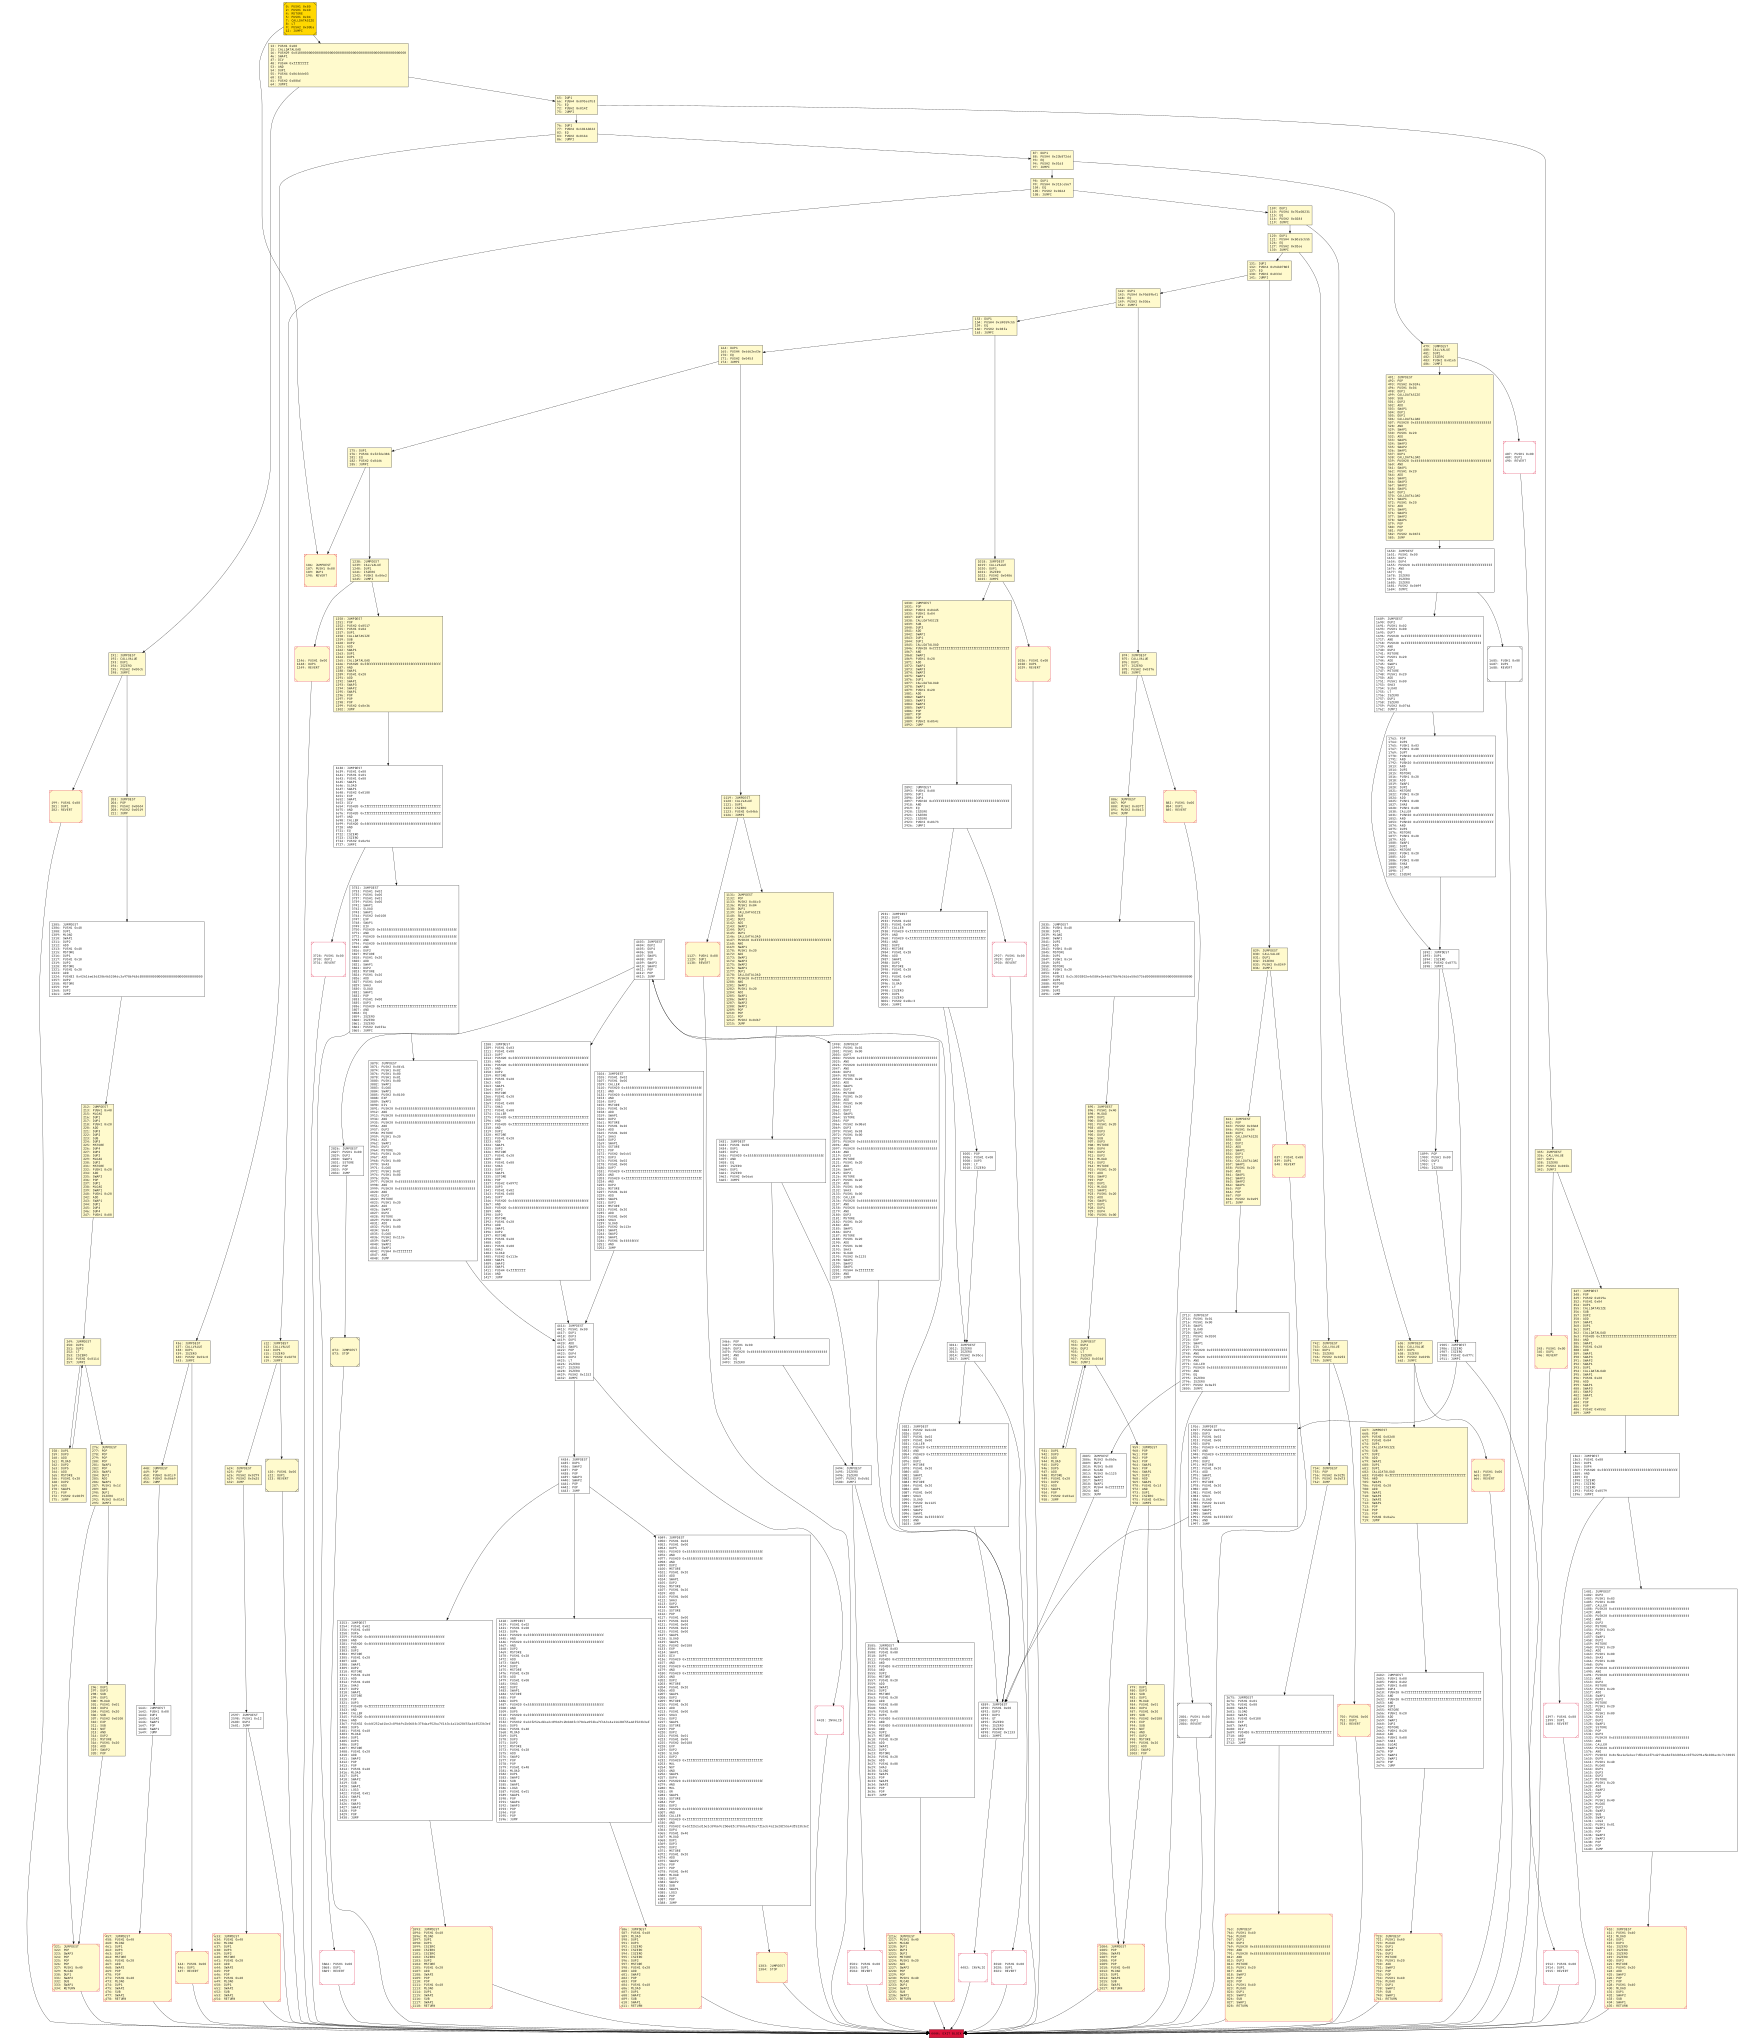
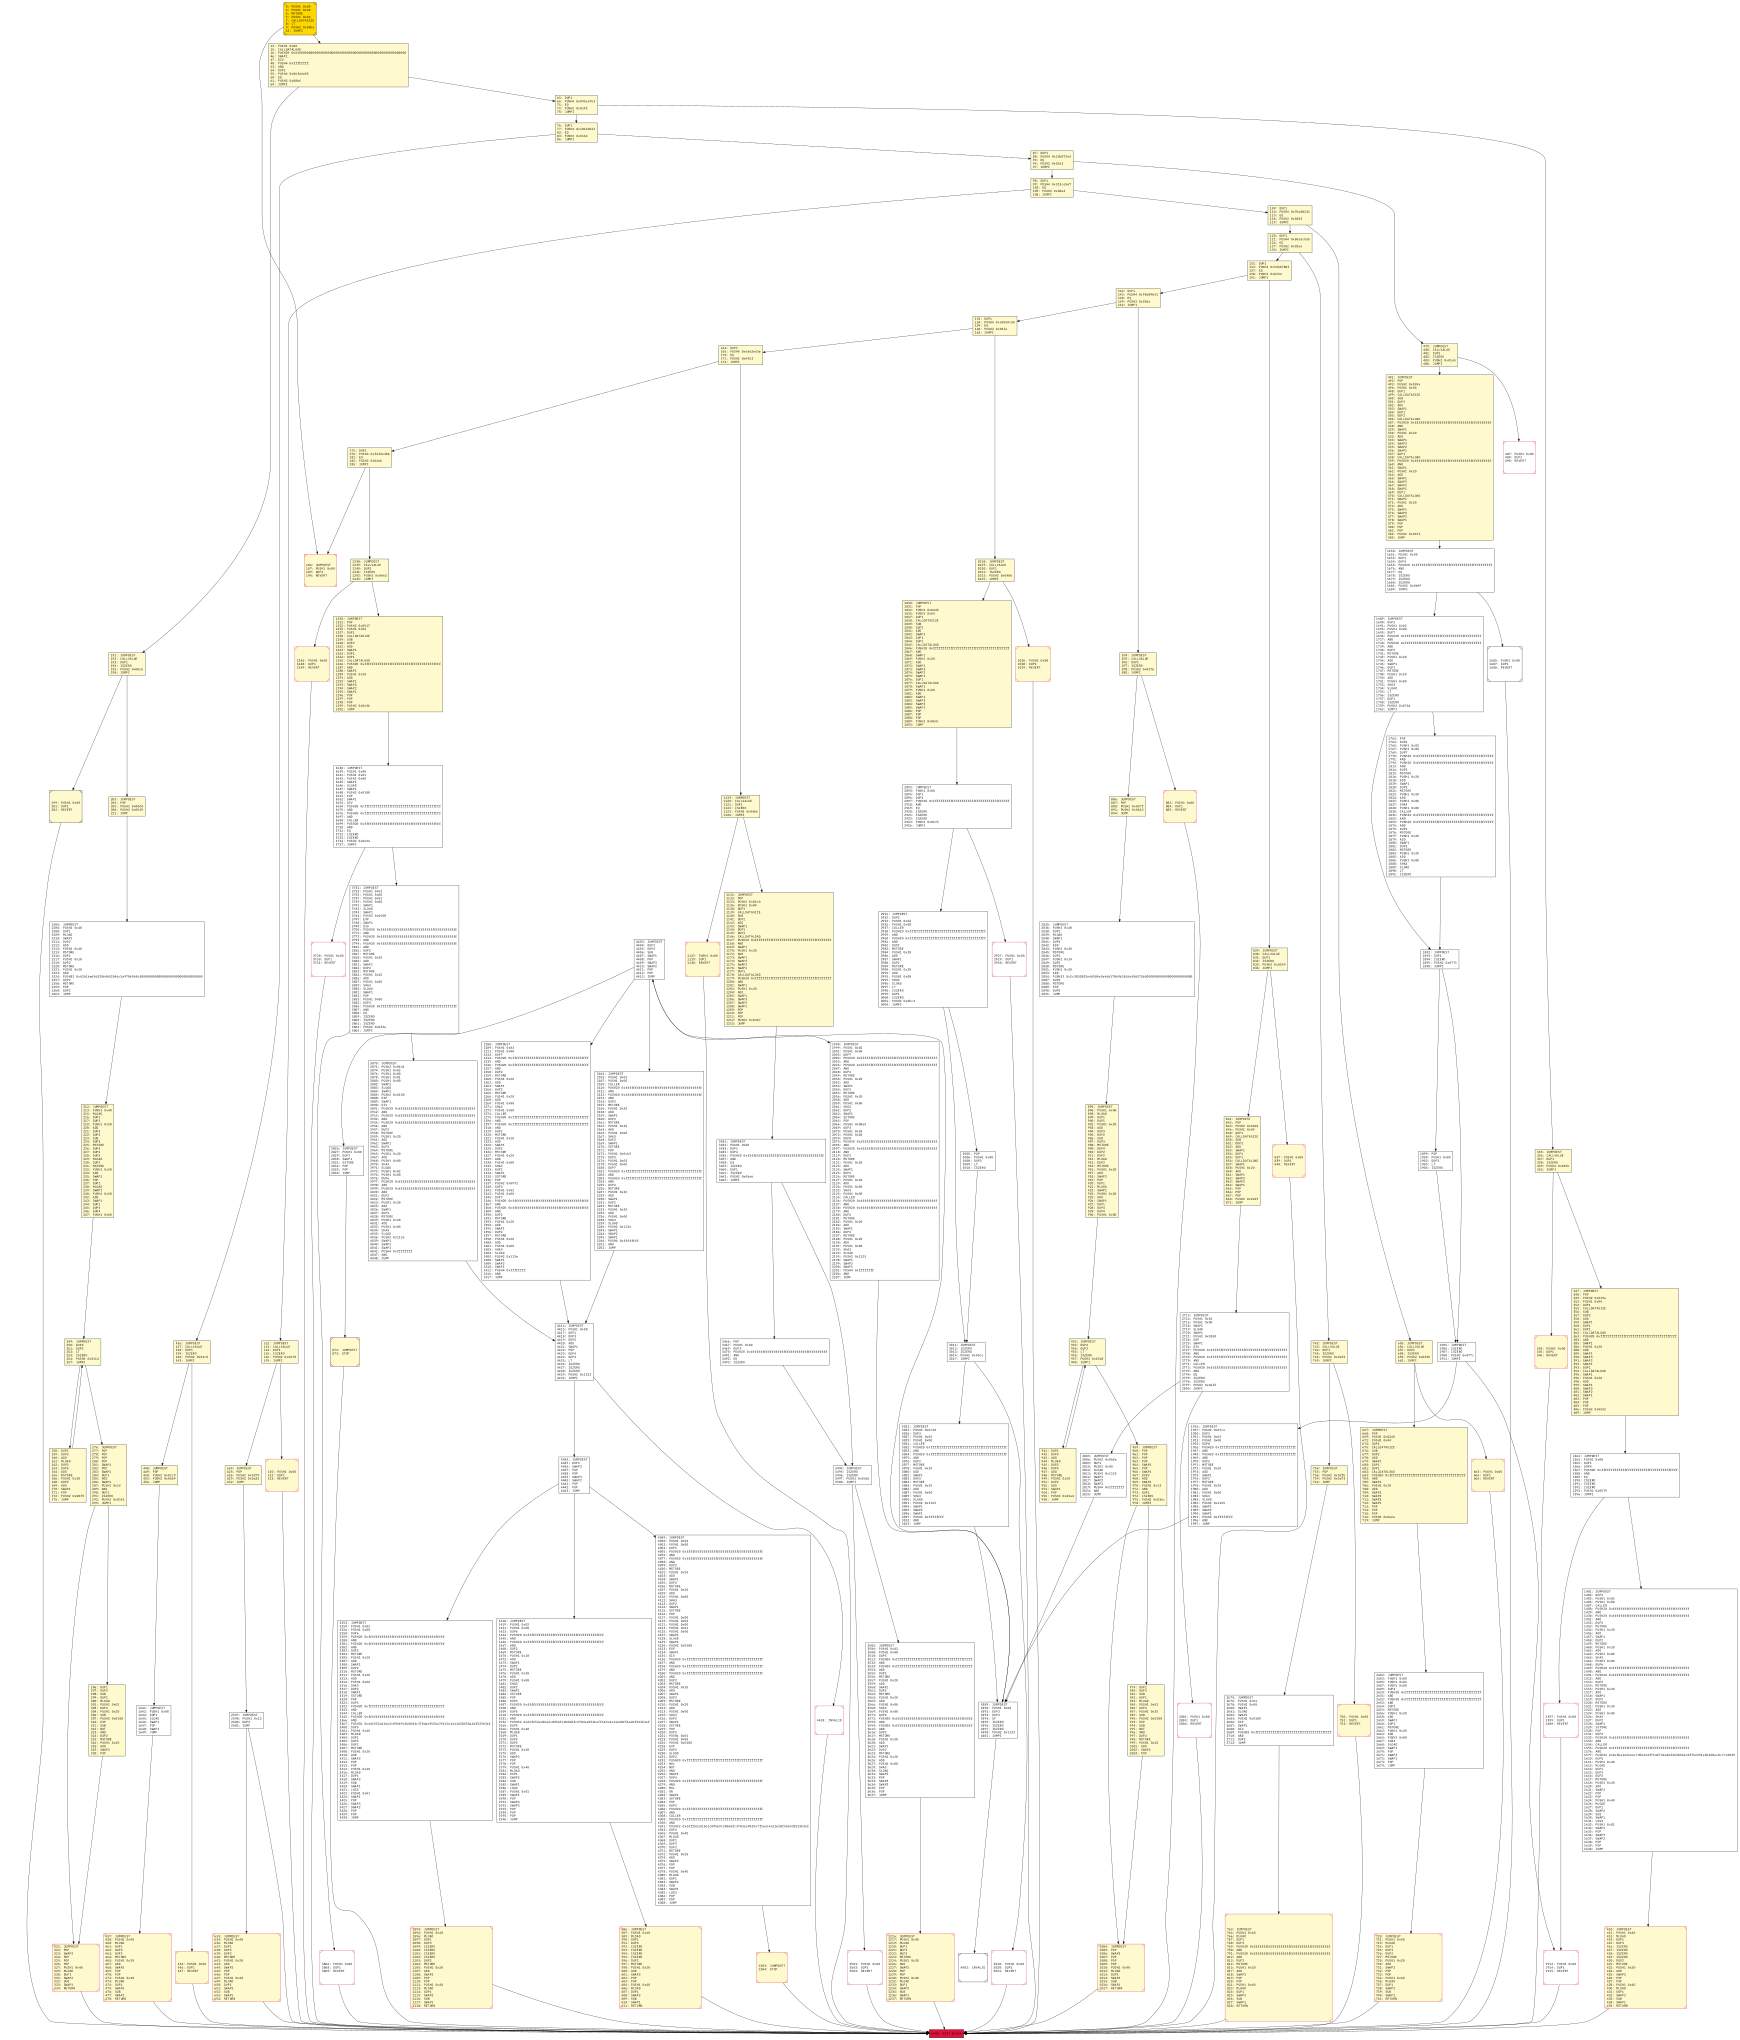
node "199: PUSH1 0x00 201: DUP1 202: REVERT": color crimson -> black
node "620: PUSH1 0x00 622: DUP1 623: REVERT": color black -> crimson
edge "487: PUSH1 0x00 489: DUP1 490: REVERT" -> "4444: EXIT BLOCK": removed
node "2801: PUSH1 0x00 2803: DUP1 2804: REVERT": color black -> crimson
node "4402: INVALID": color crimson -> black
edge "4402: INVALID" -> "4444: EXIT BLOCK": removed
edge "1397: PUSH1 0x00 1399: DUP1 1400: REVERT" -> "4444: EXIT BLOCK": now "1397: PUSH1 0x00 1399: DUP1 1400: REVERT" -> "1912: PUSH1 0x00 1914: DUP1 1915: REVERT"
